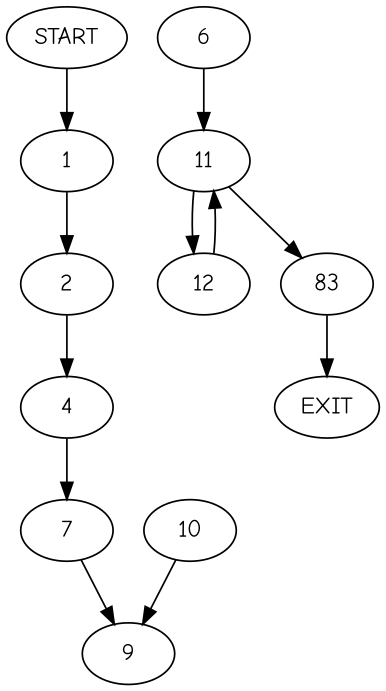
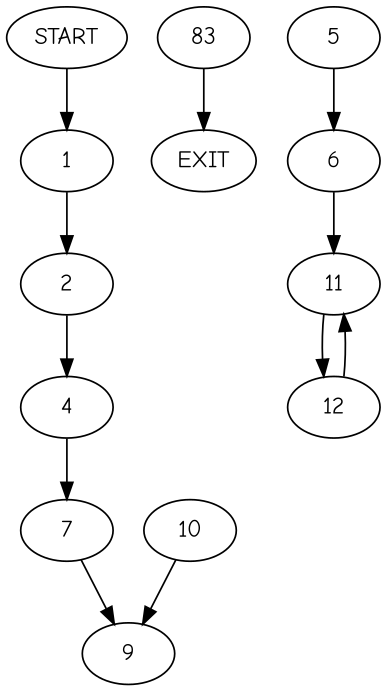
node "5": added
edge "11" -> "83": removed
